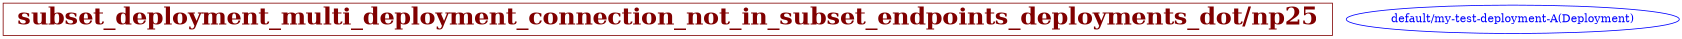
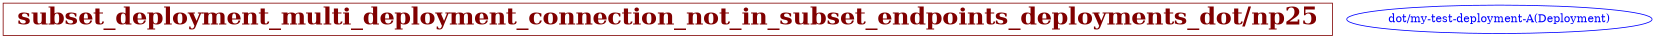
node "default/my-test-deployment-A(Deployment)": label "default/my-test-deployment-A(Deployment)" -> "dot/my-test-deployment-A(Deployment)"
